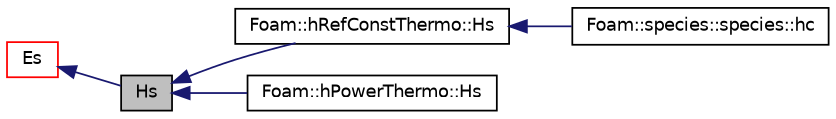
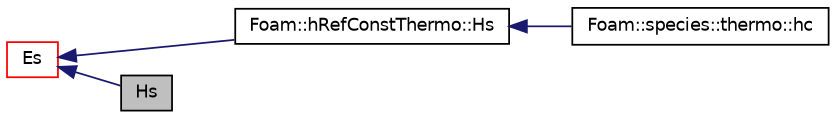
node "Foam::species::species::hc": label "Foam::species::species::hc" -> "Foam::species::thermo::hc"
edge "Foam::hRefConstThermo::Hs" -> "Hs": now "Foam::hRefConstThermo::Hs" -> "Es"
node "Foam::hPowerThermo::Hs": removed
